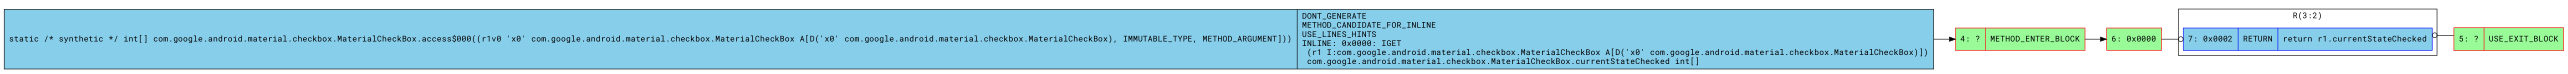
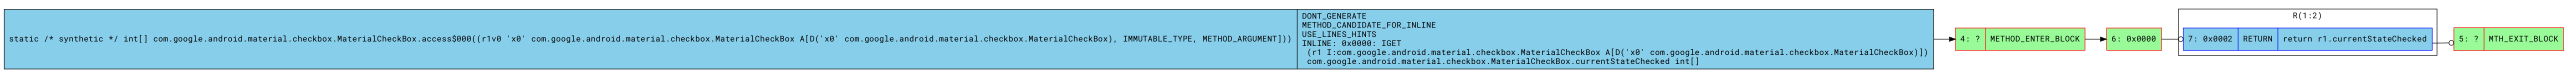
cluster "R(3:2)": label "R(3:2)" -> "R(1:2)"
edge "5: ?" -> "7: 0x0002": reversed
node "5: ?": text "USE_EXIT_BLOCK" -> "MTH_EXIT_BLOCK"
